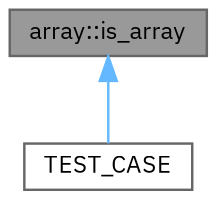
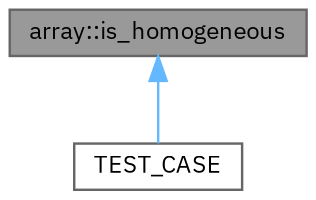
node "array::is_array": label "array::is_array" -> "array::is_homogeneous"
